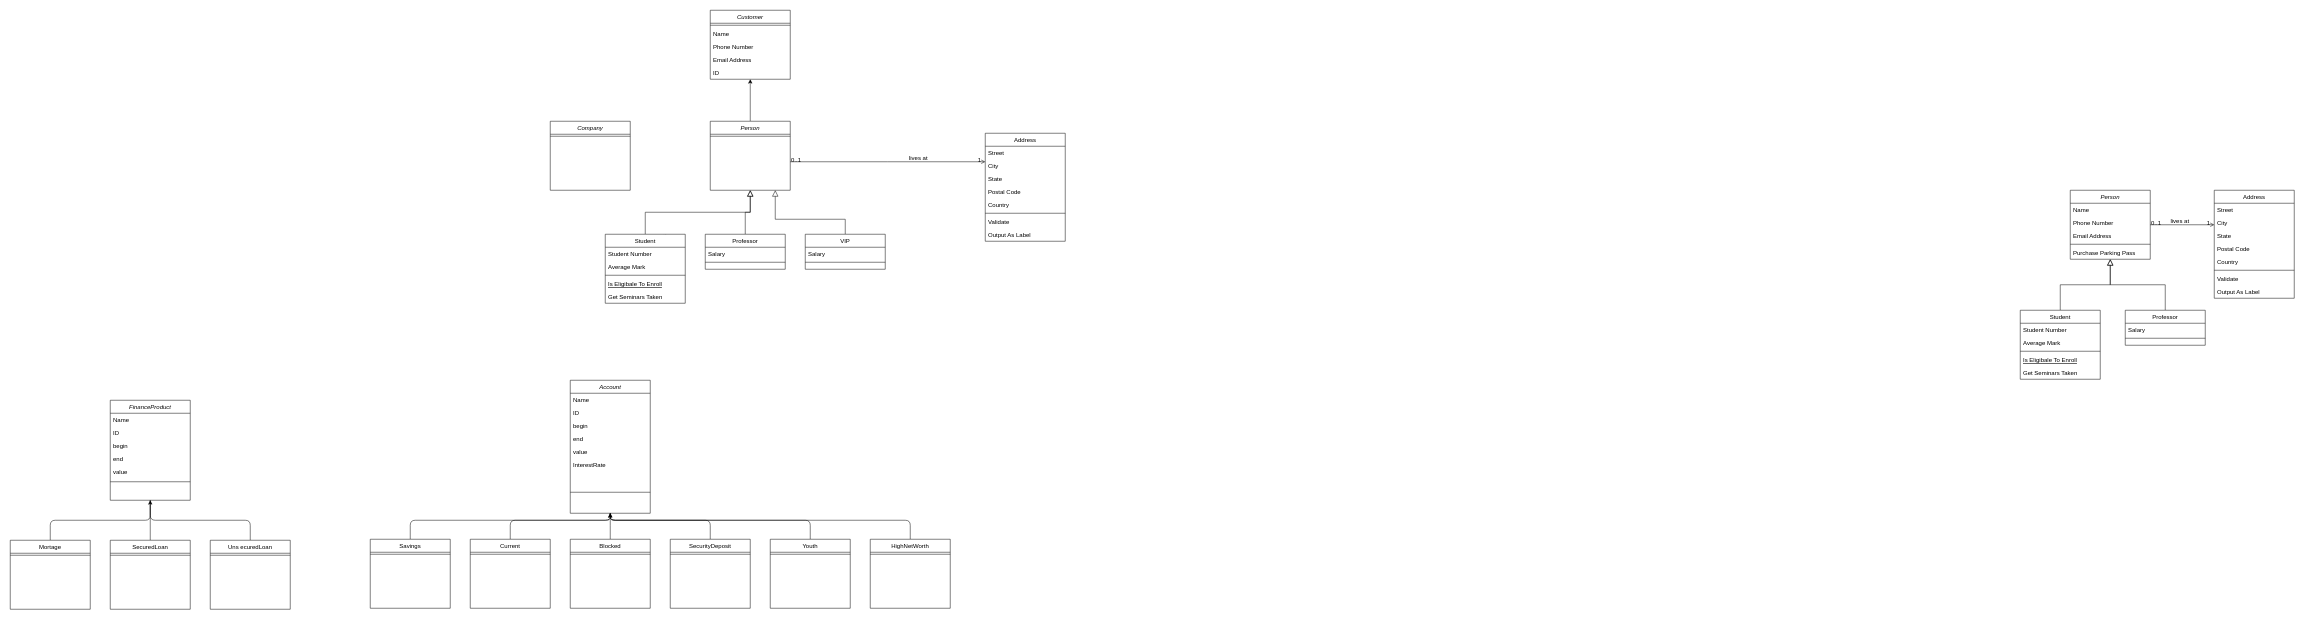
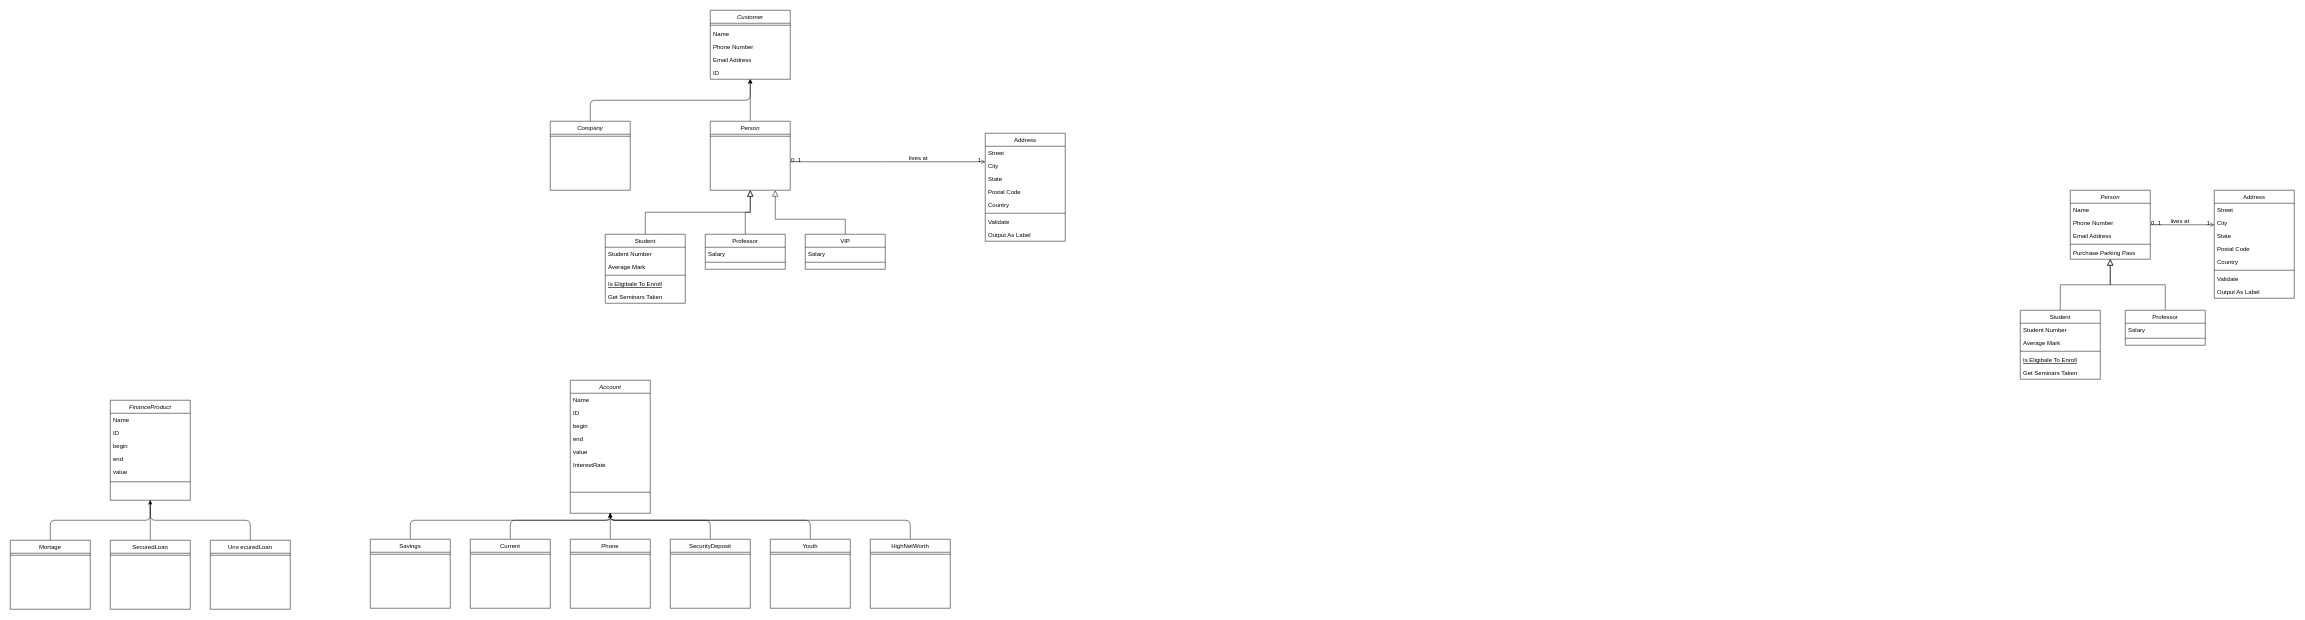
edge "Company" -> "Customer": added
node "Blocked": label "Blocked" -> "Phone"
